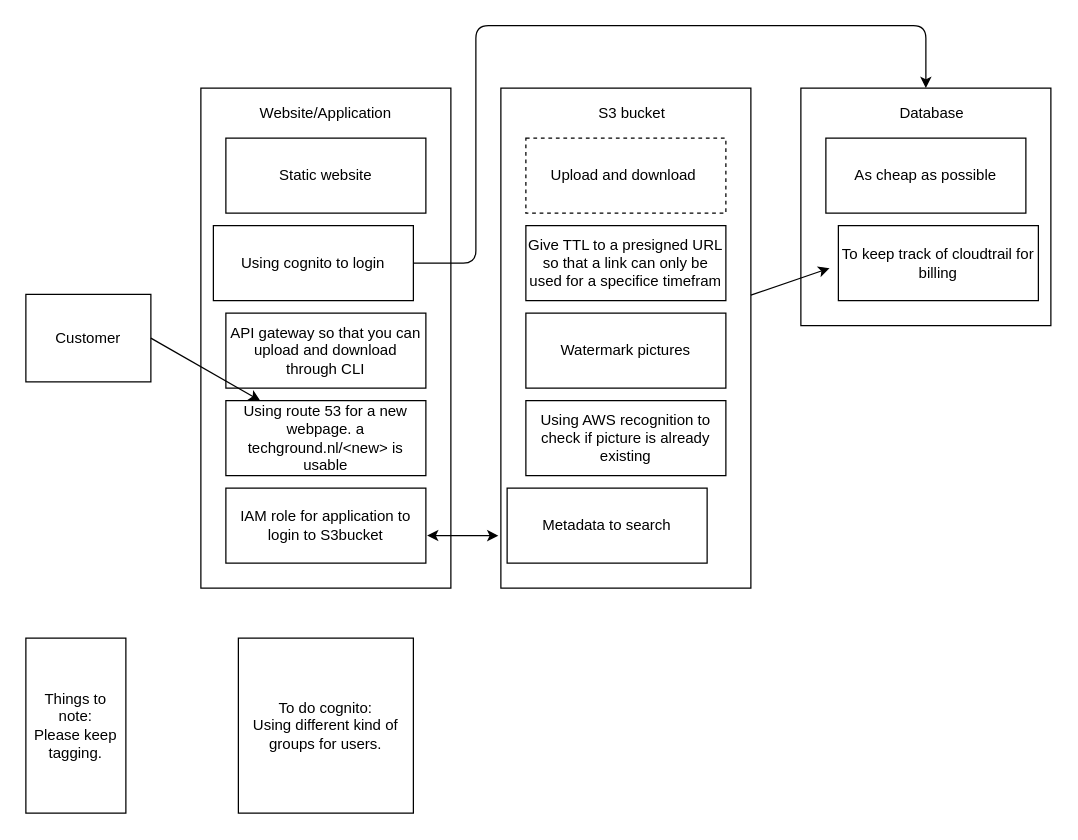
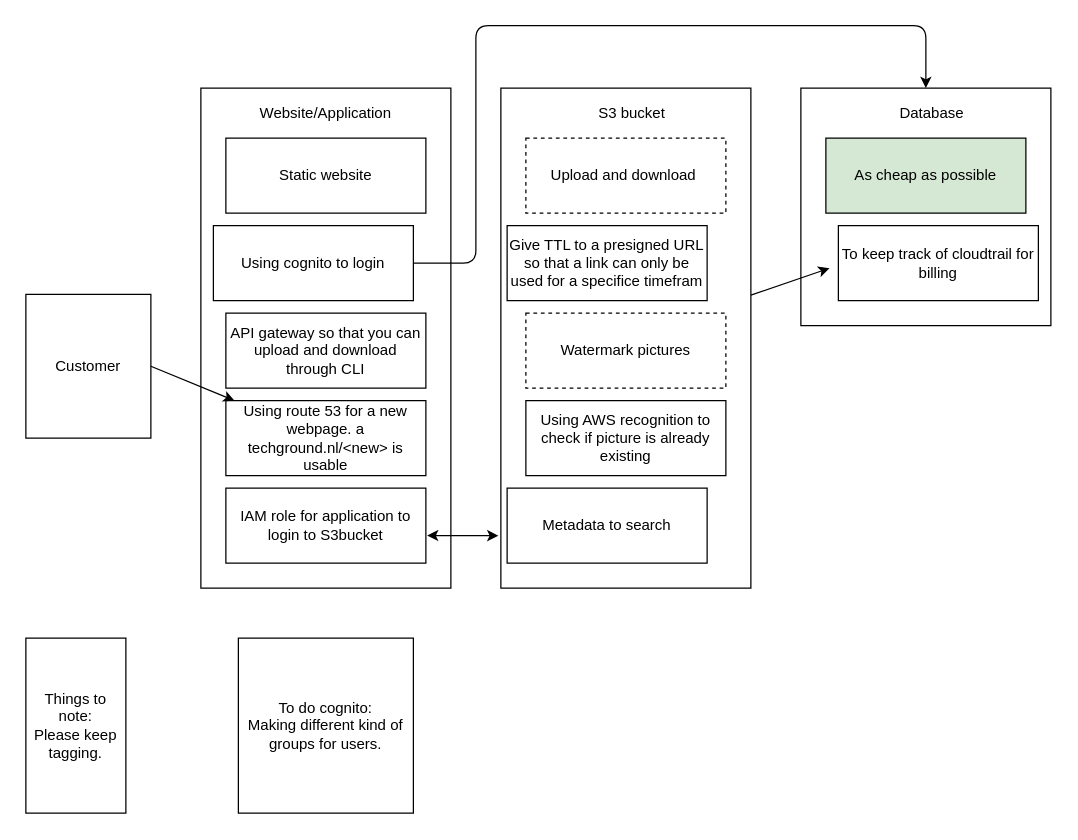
node "As cheap as possible": fillcolor #ffffff -> #d5e8d4
node "Give TTL to a presigned URL so that a link can only be used for a specifice timefram": moved (626, 263) -> (607, 263)
node "Customer": size 125x88 -> 125x144
node "Watermark pictures": style solid -> dashed
node "To do cognito: Using different kind of groups for users.": label "To do cognito: Using different kind of groups for users." -> "To do cognito: Making different kind of groups for users."
